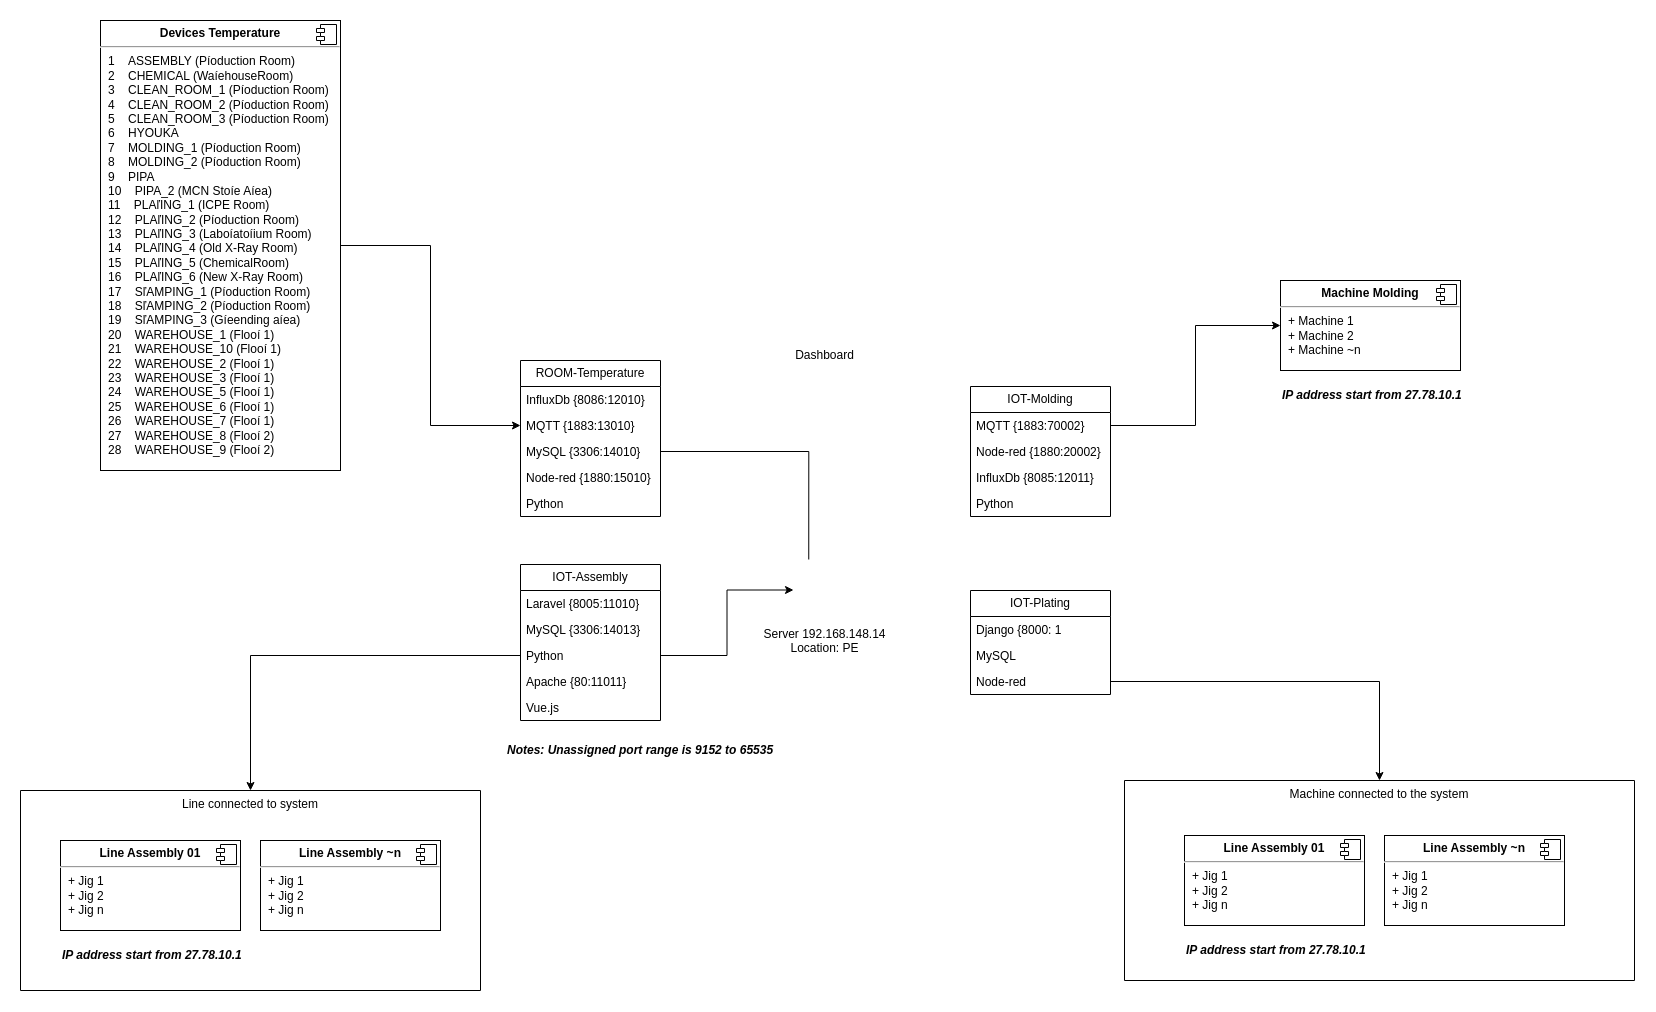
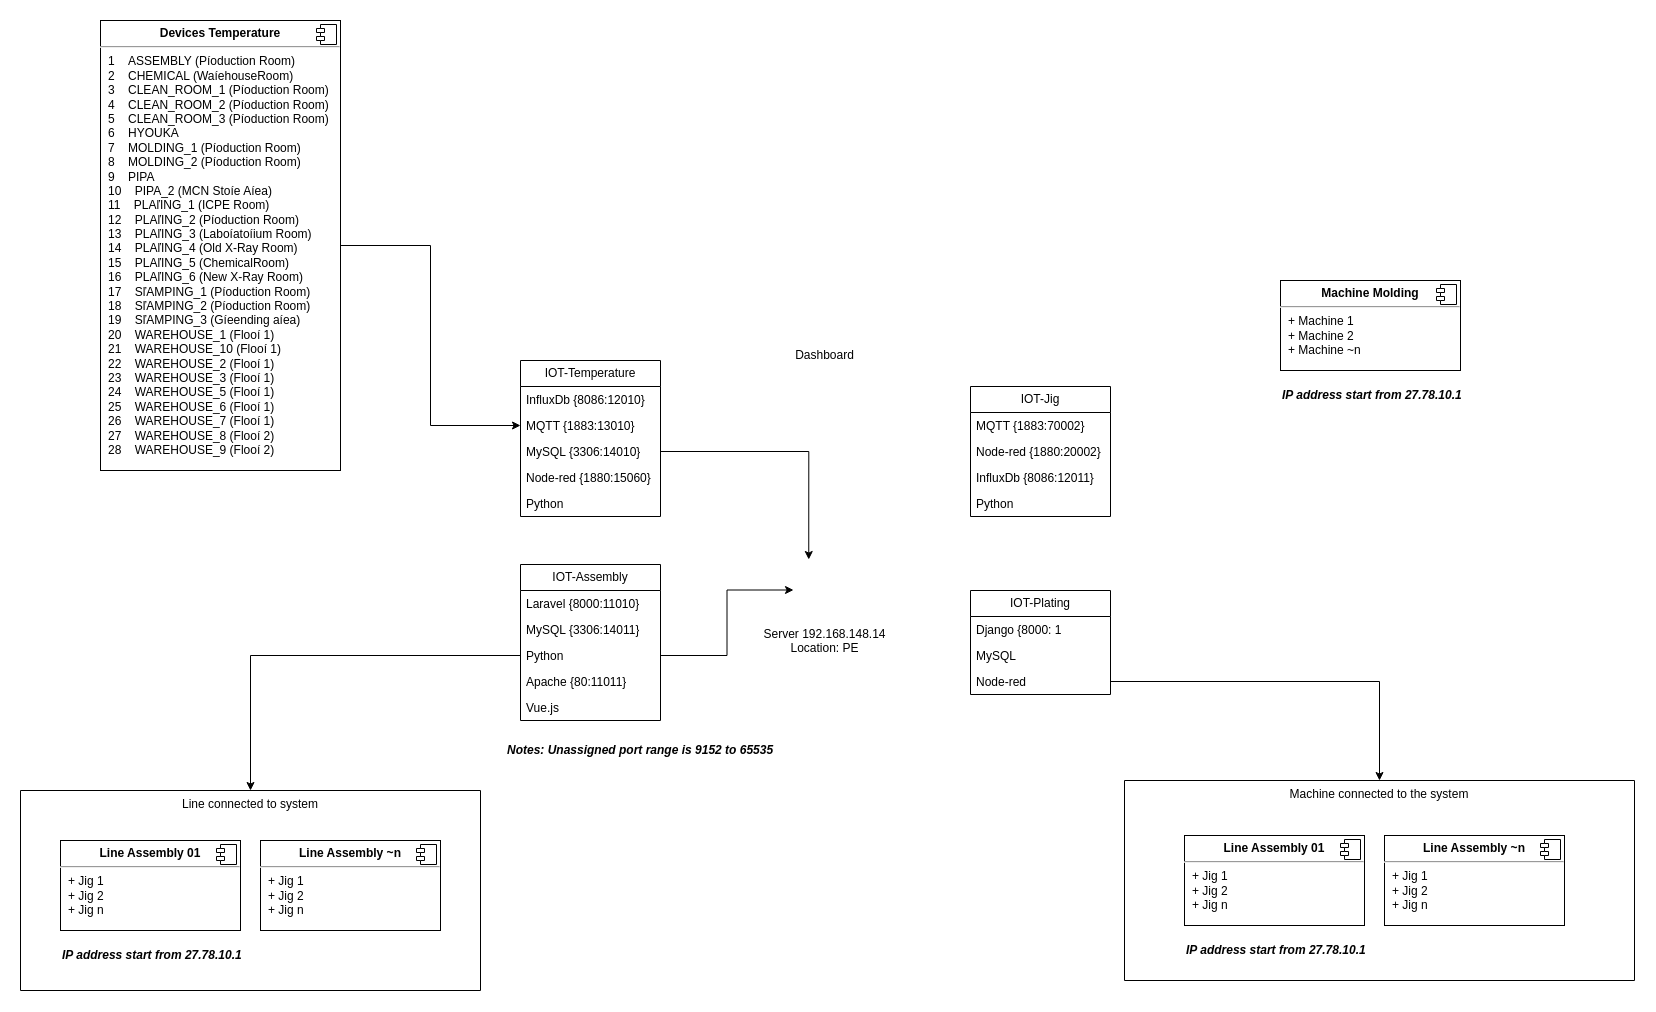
node "ROOM-Temperature": label "ROOM-Temperature" -> "IOT-Temperature"
edge "MQTT {1883:70002}" -> "Machine Molding + Machine 1 + Machine 2 + Machine ~n": removed
node "IOT-Molding": label "IOT-Molding" -> "IOT-Jig"
node "Node-red {1880:15010}": label "Node-red {1880:15010}" -> "Node-red {1880:15060}"
node "InfluxDb {8085:12011}": label "InfluxDb {8085:12011}" -> "InfluxDb {8086:12011}"
edge "MySQL {3306:14010}" -- "Server 192.168.148.14 Location: PE": arrowhead none -> classic
node "Laravel {8005:11010}": label "Laravel {8005:11010}" -> "Laravel {8000:11010}"
node "MySQL {3306:14013}": label "MySQL {3306:14013}" -> "MySQL {3306:14011}"
